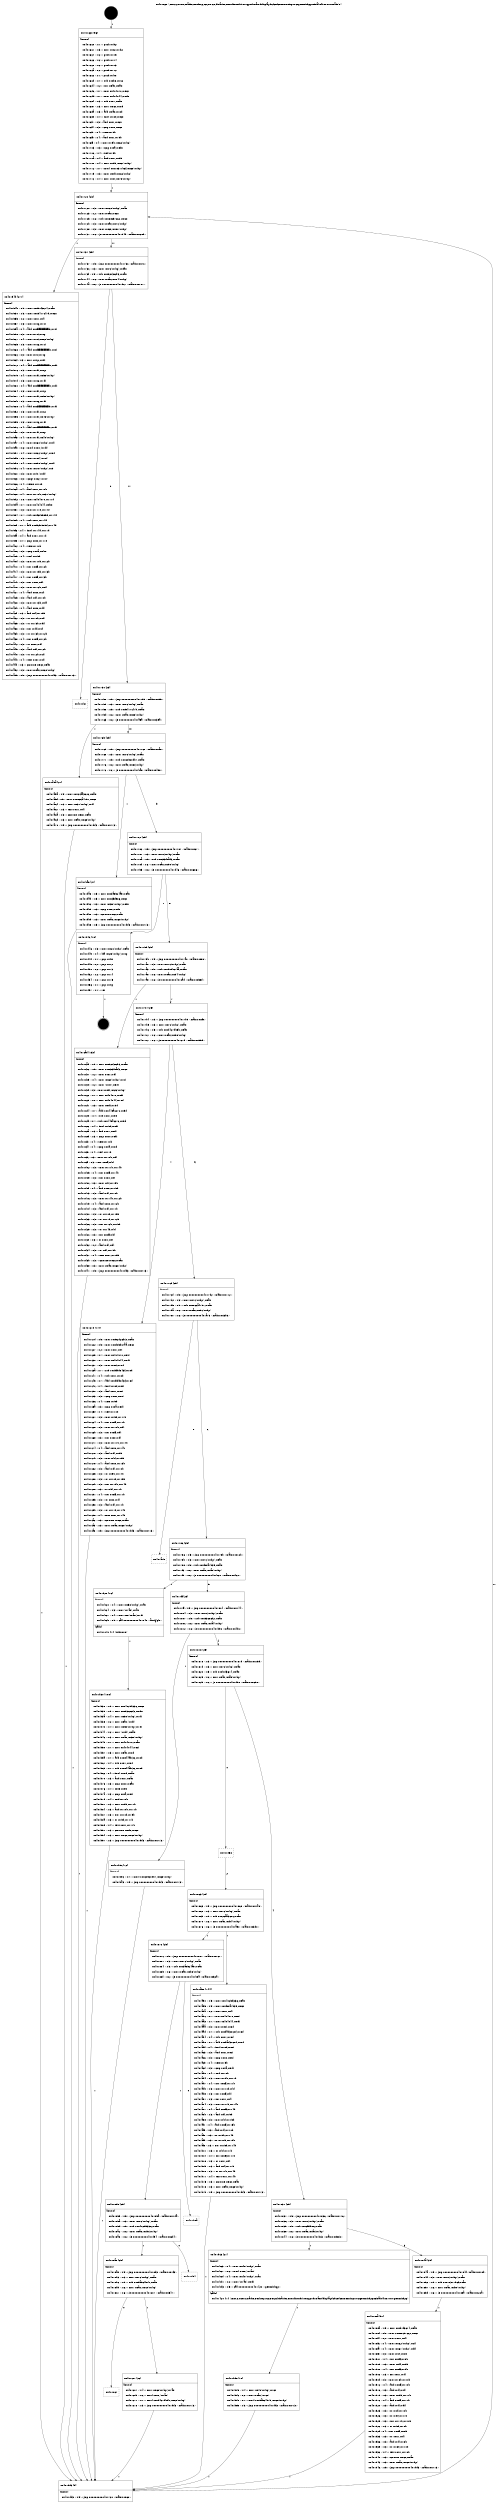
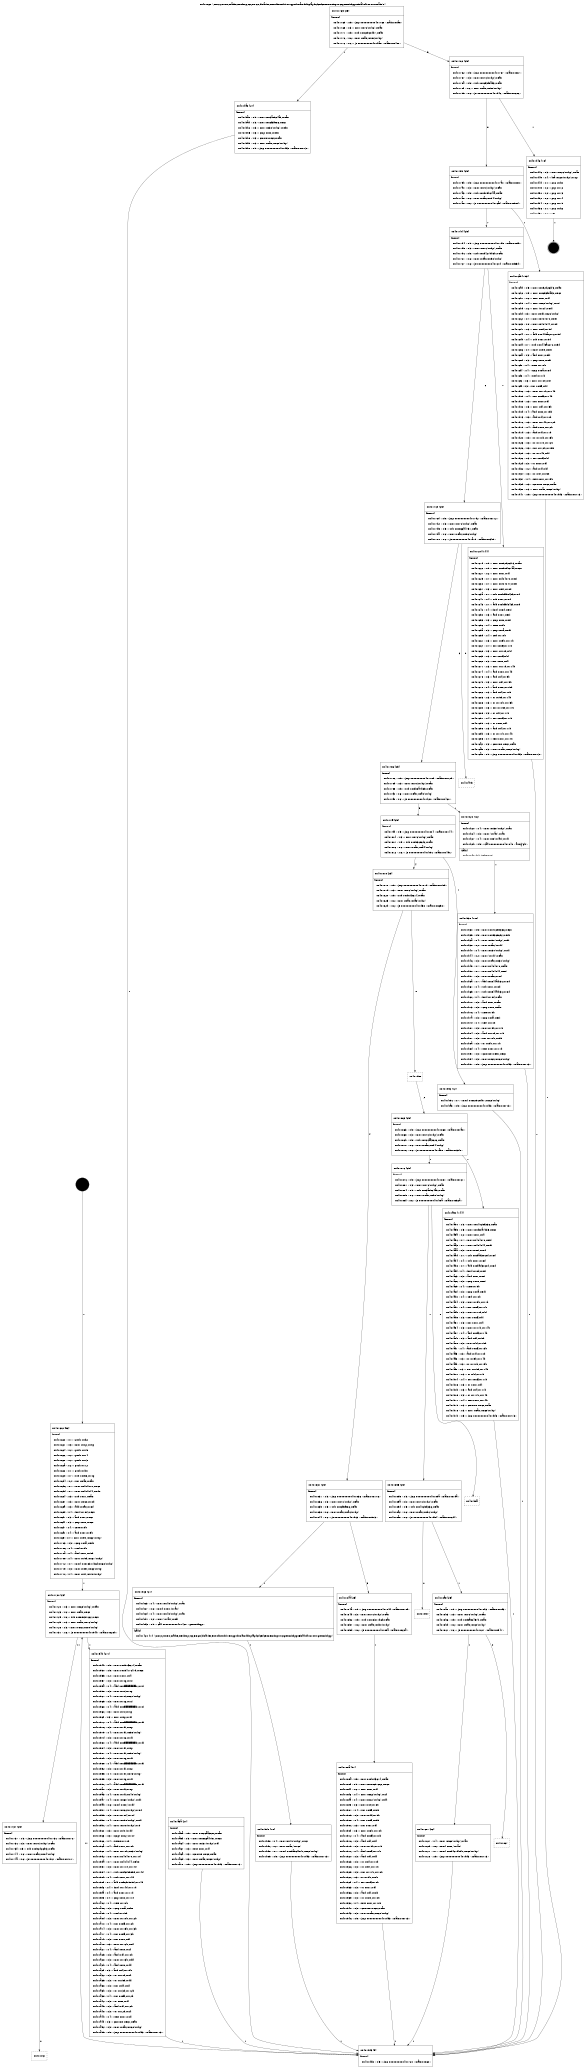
node "0x401750 [25]": removed
